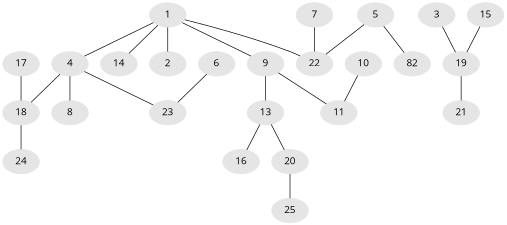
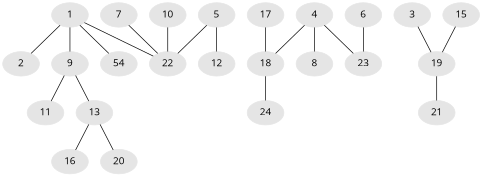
edge "1" -- "4": removed
node "14": label "14" -> "54"
node "82": label "82" -> "12"
edge "10" -- "11": now "10" -- "22"
node "25": removed
